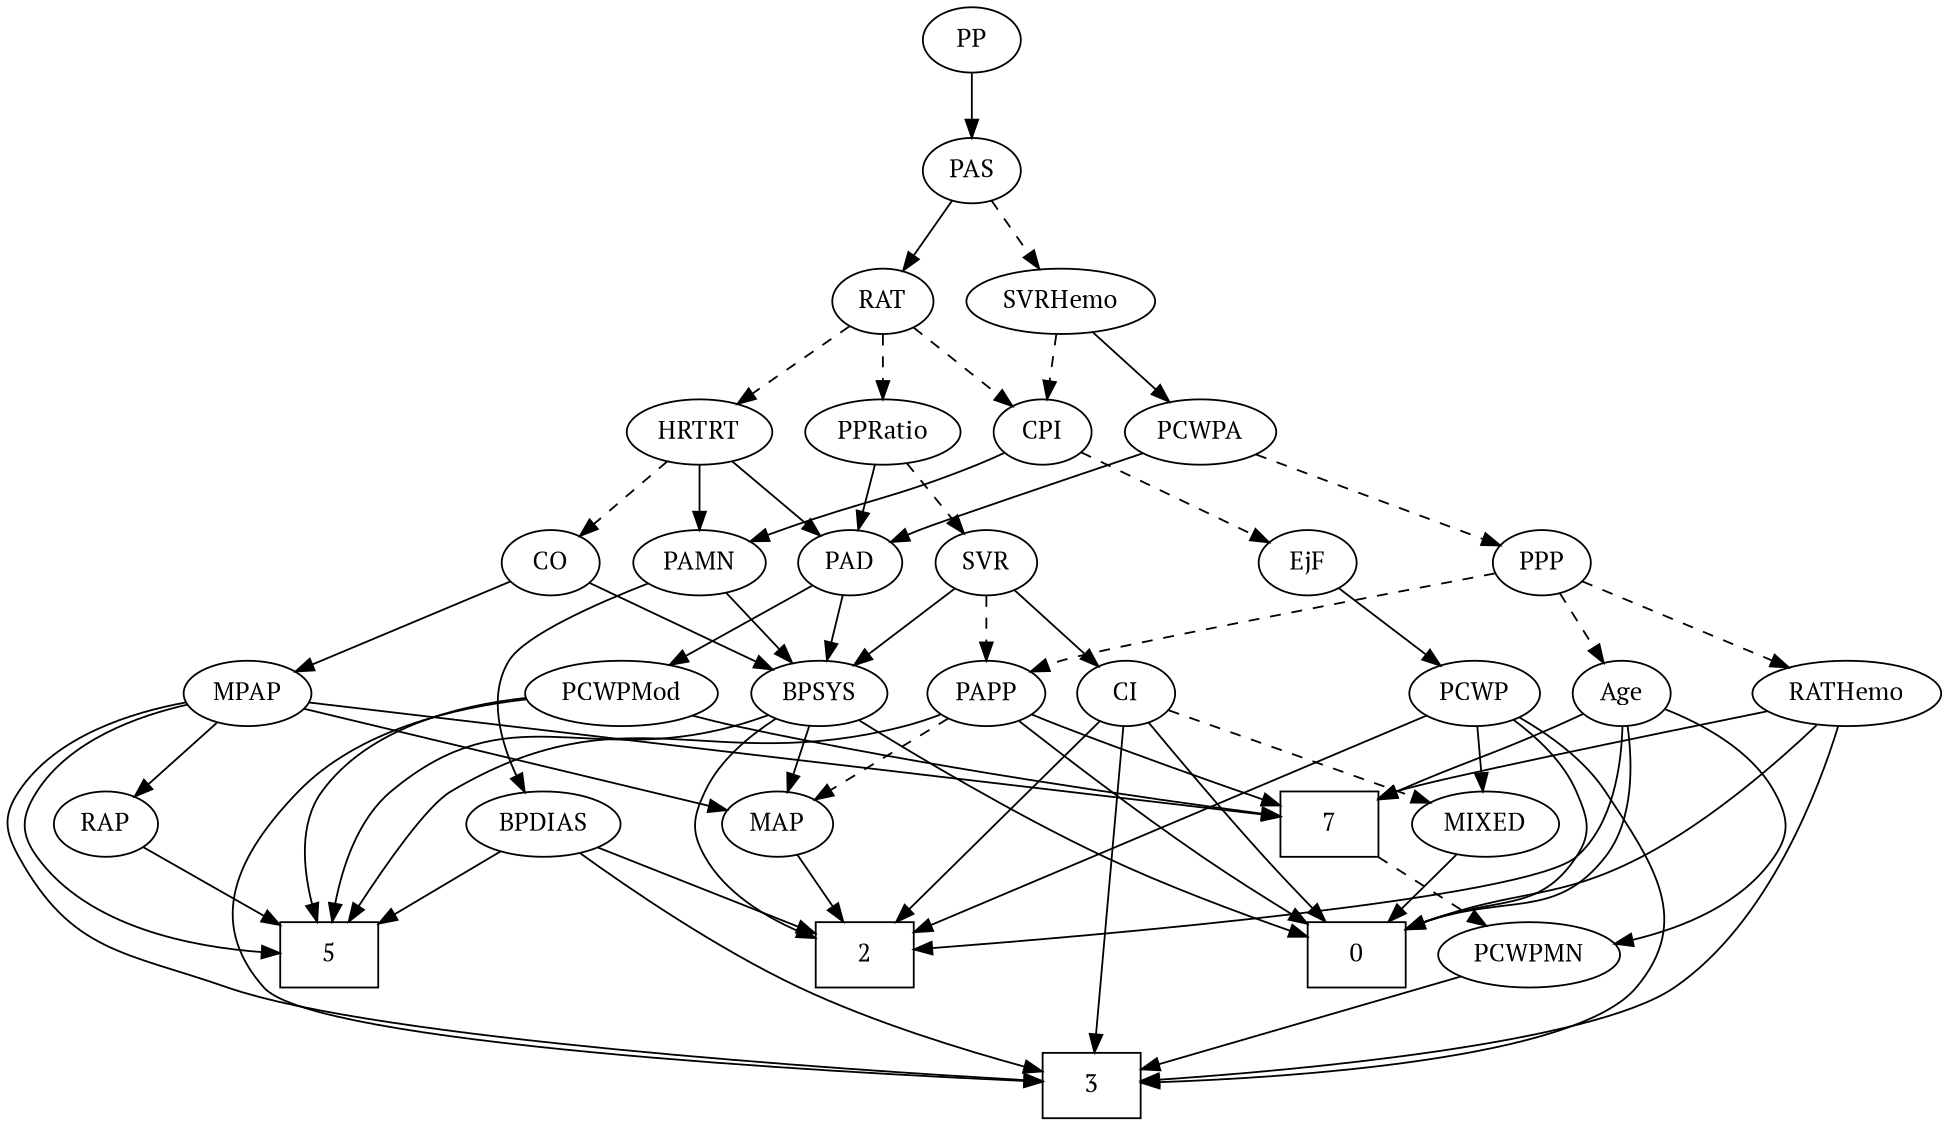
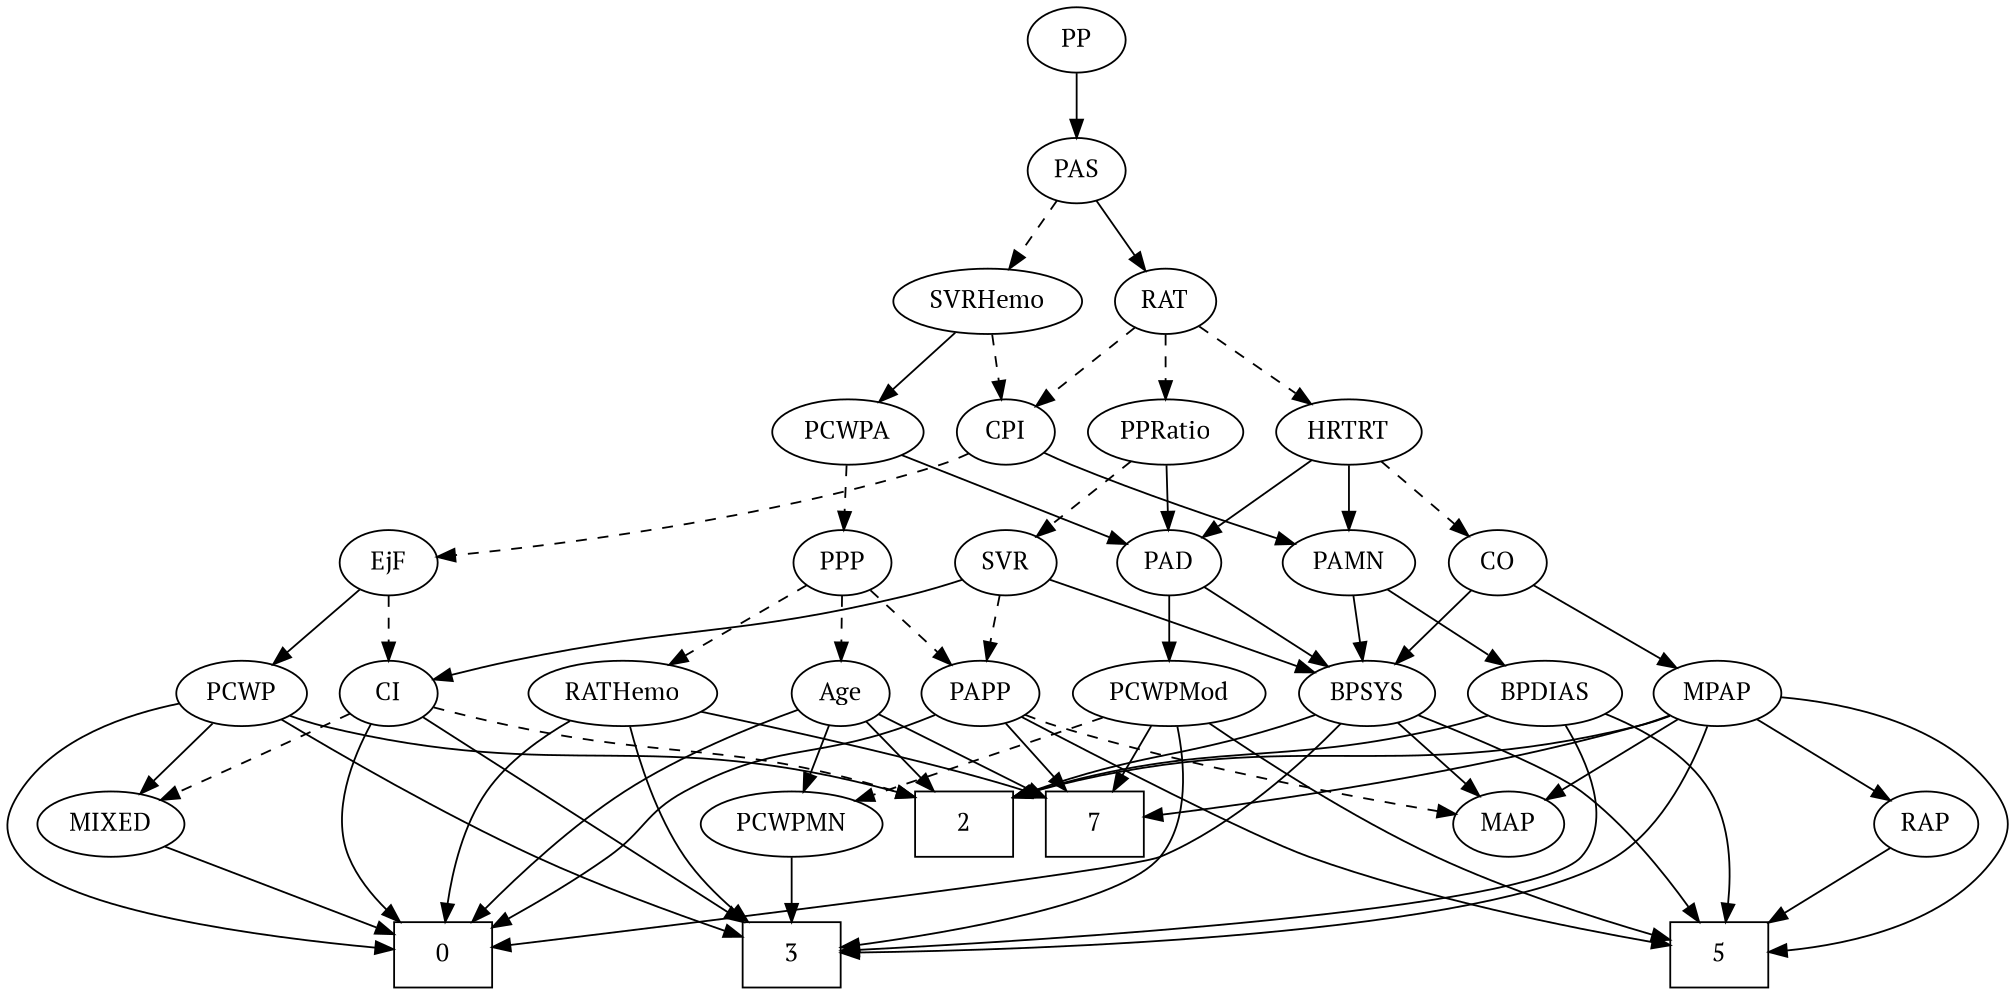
edge "EjF" -> "CI": added
edge "CI" -> "2": style solid -> dashed
edge "7" -> "PCWPMN": now "PCWPMod" -> "PCWPMN"
edge "MAP" -> "2": now "MPAP" -> "2"
